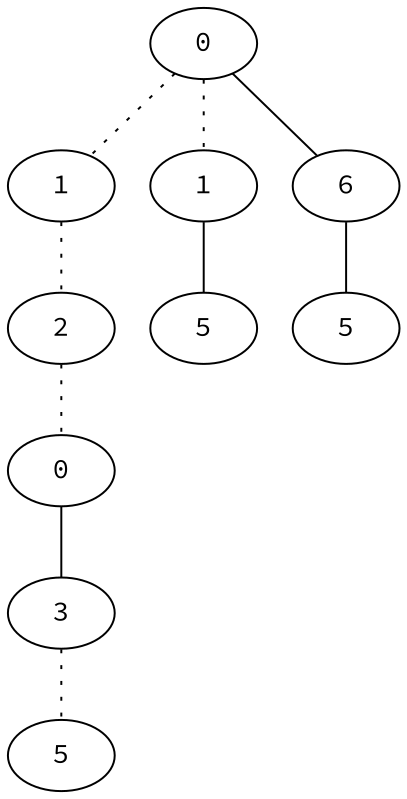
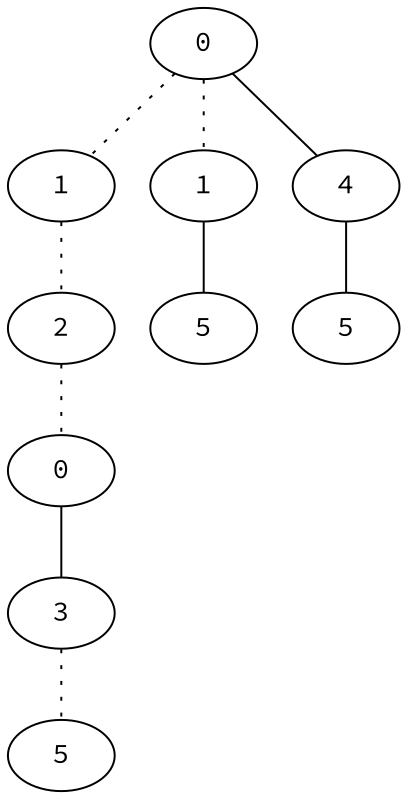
node "6": label "6" -> "4"
